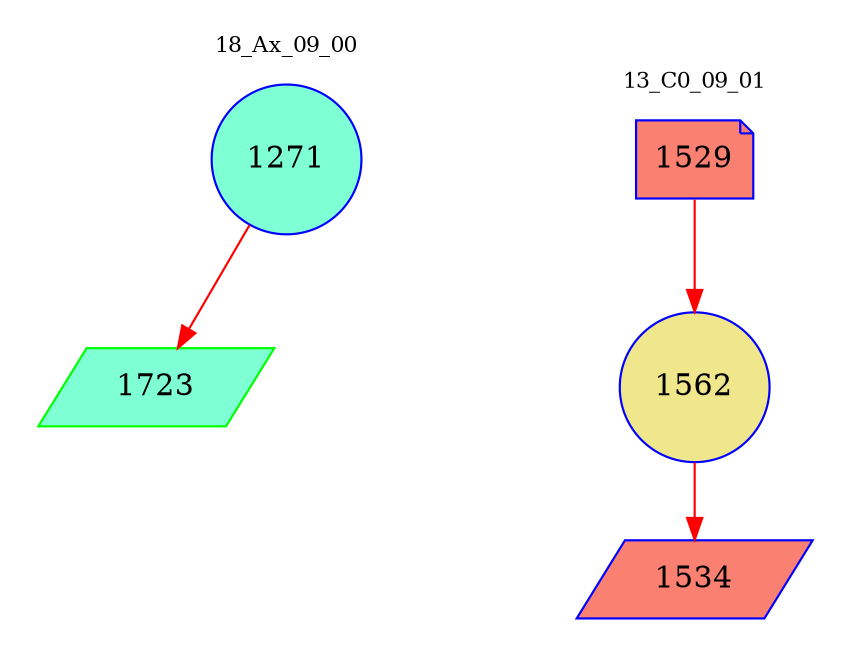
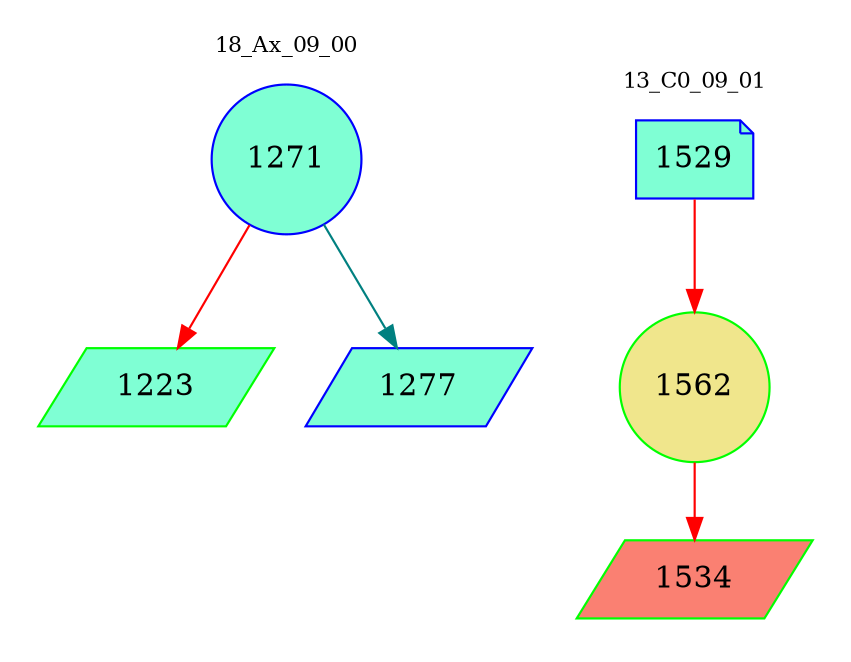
node "1529": fillcolor salmon -> aquamarine
node "1723": label "1723" -> "1223"
node "1277": added
node "1562": color blue -> green
node "1534": color blue -> green
